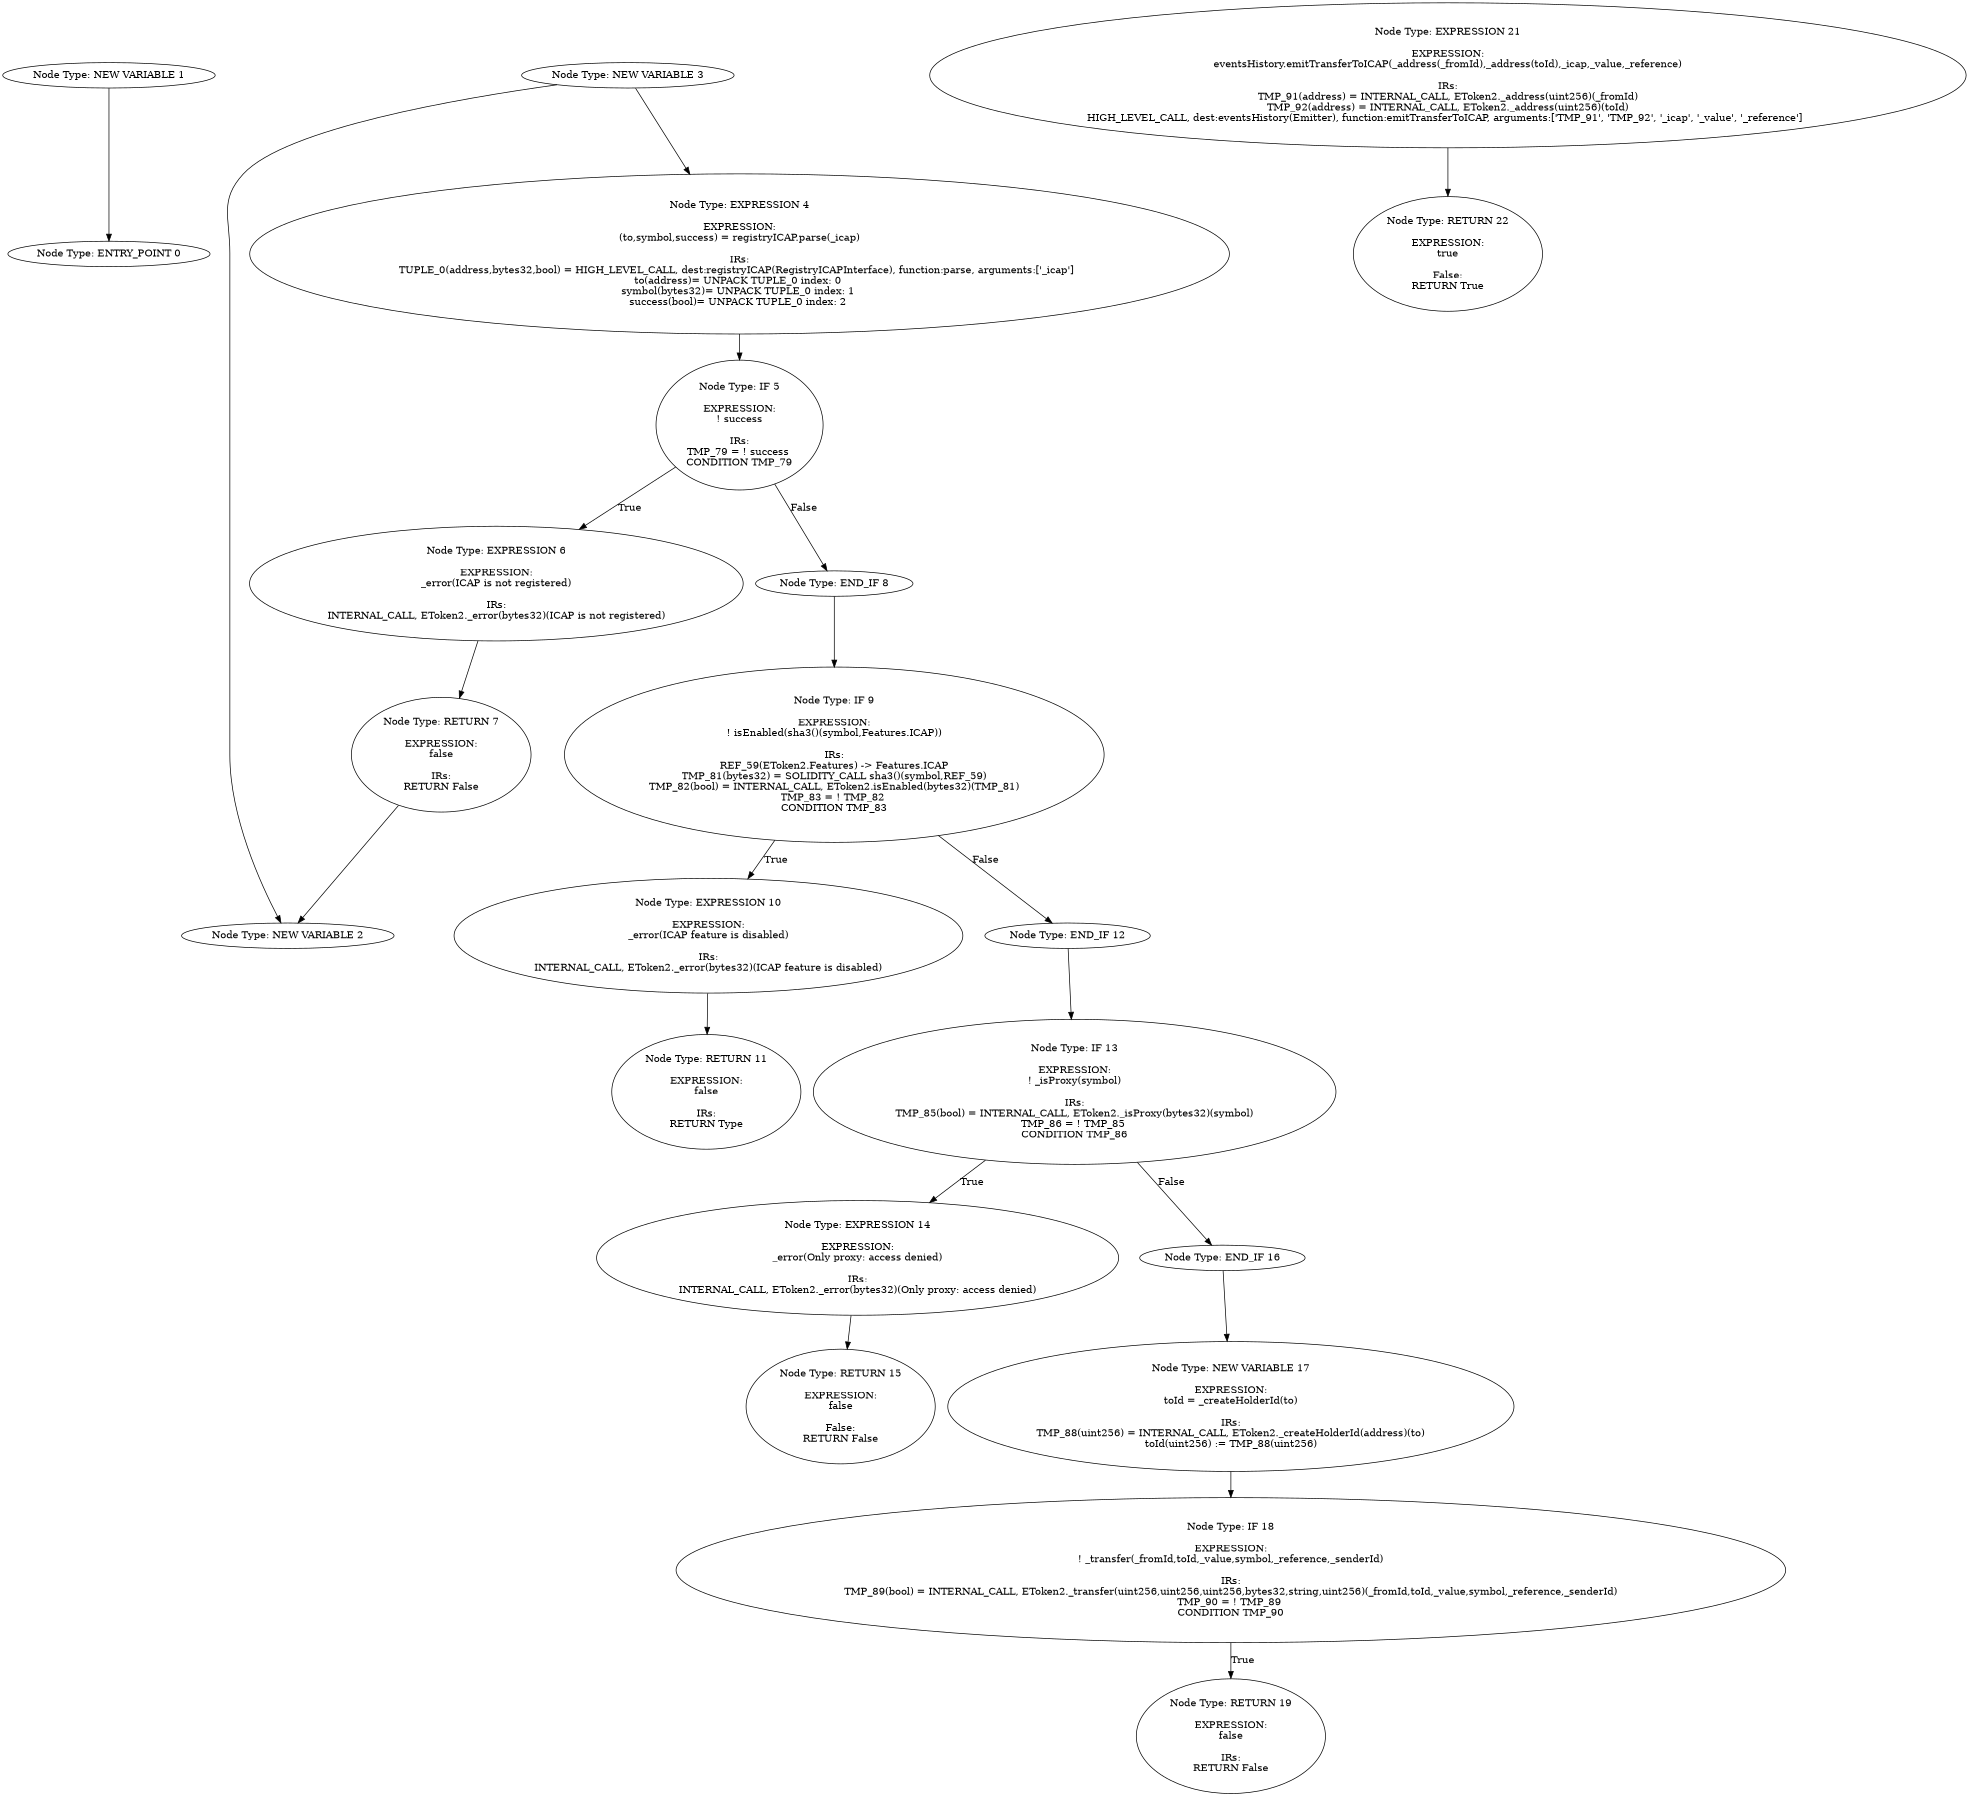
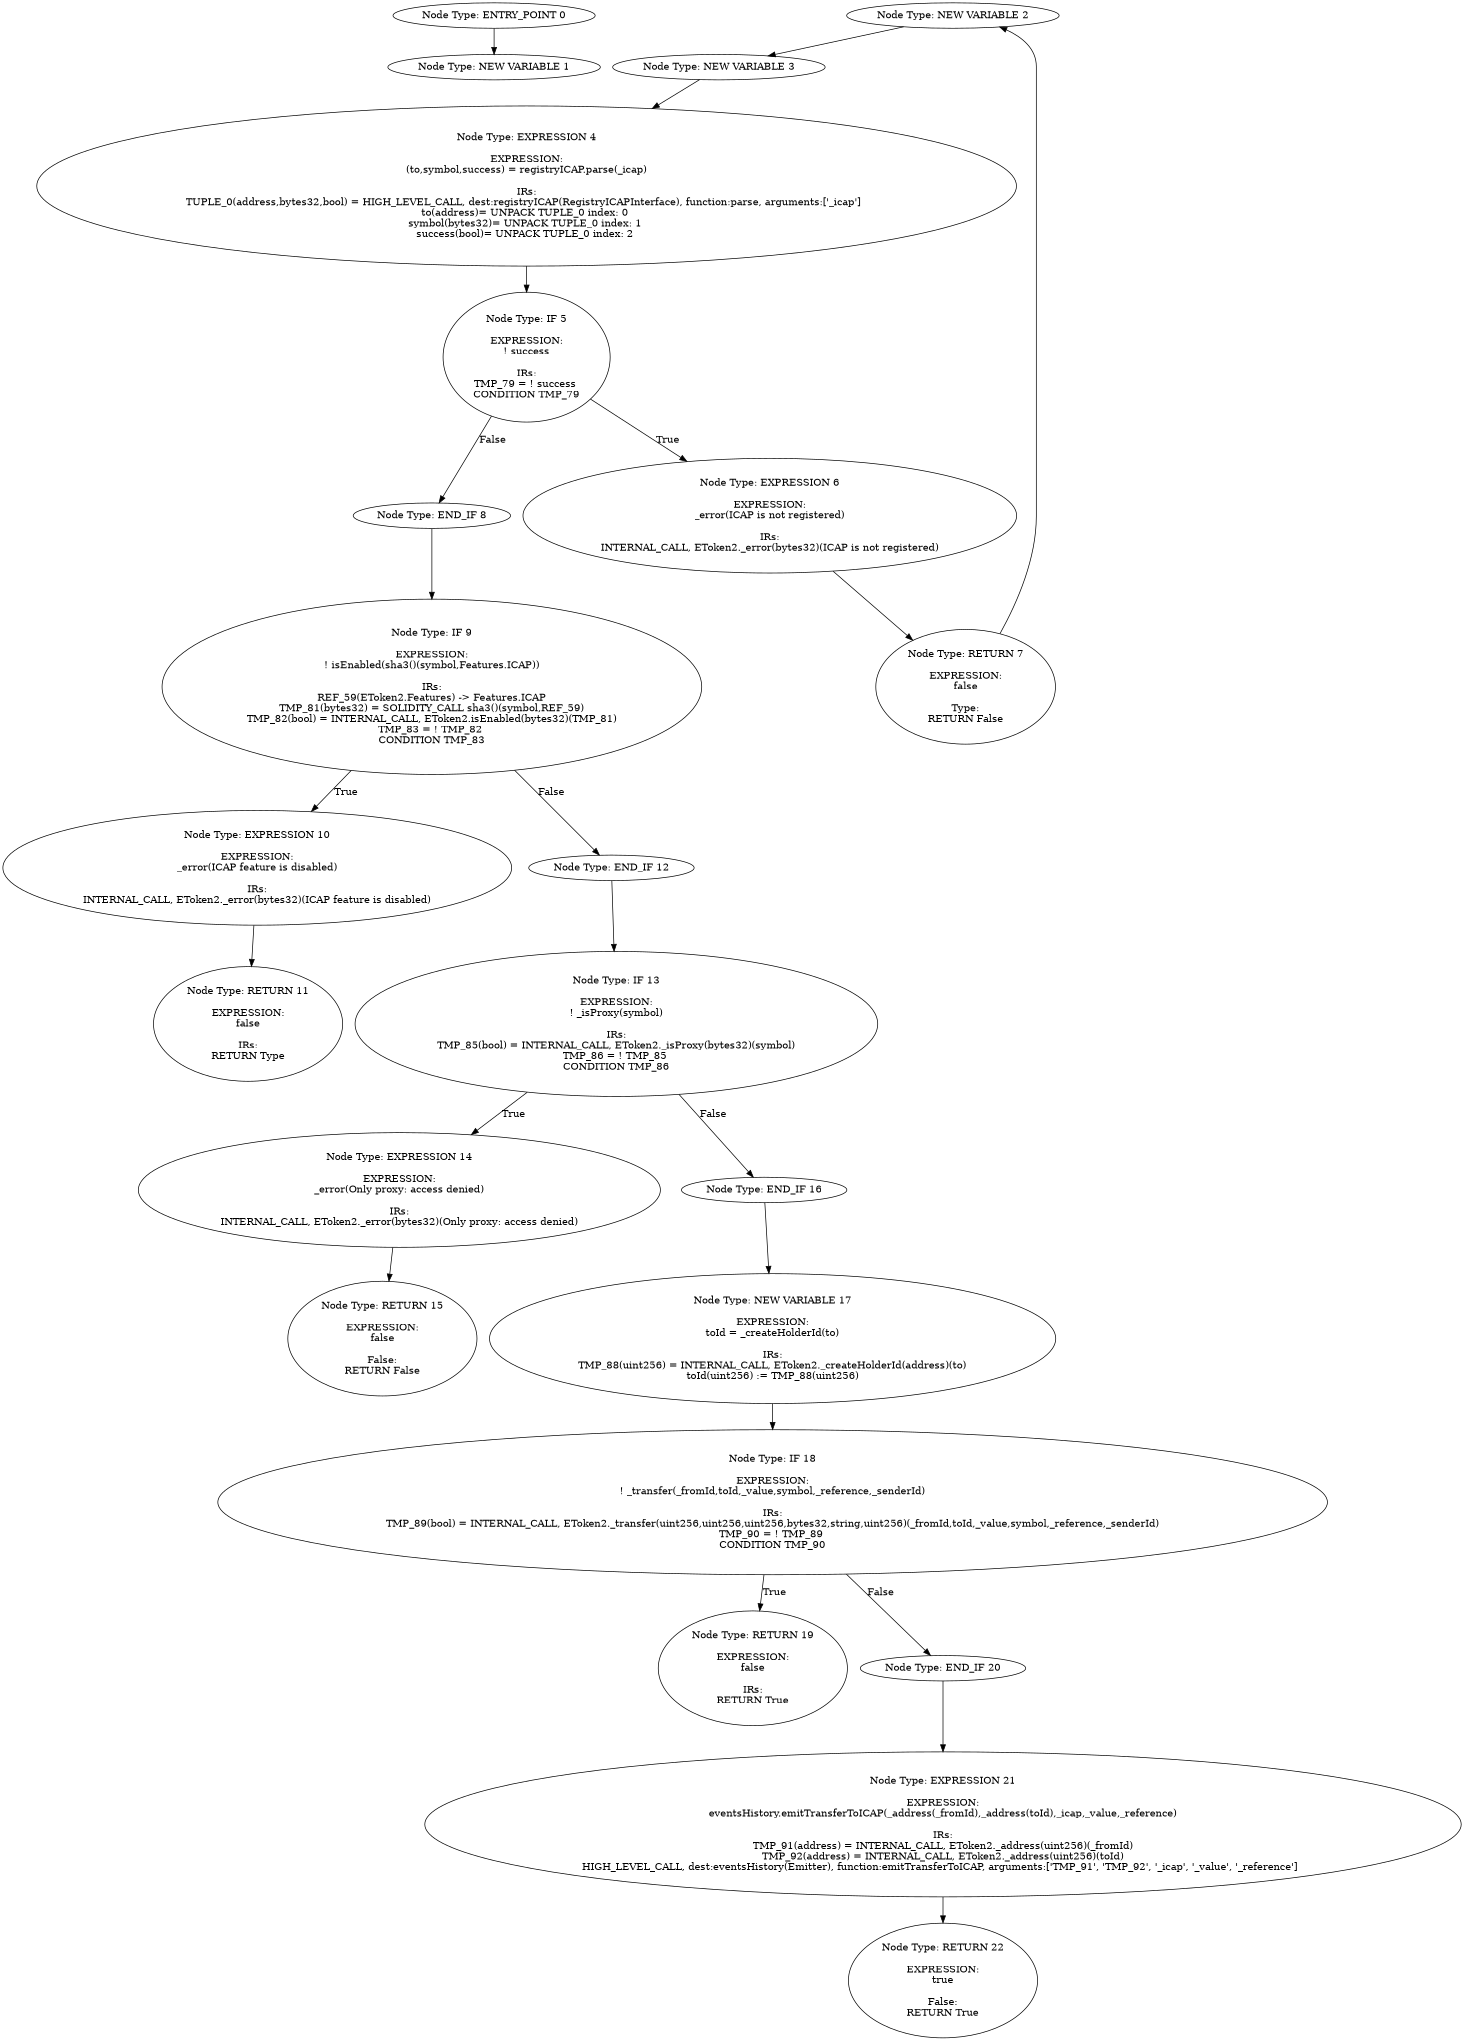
edge "Node Type: NEW VARIABLE 1" -> "Node Type: ENTRY_POINT 0": reversed
edge "Node Type: NEW VARIABLE 3" -> "Node Type: NEW VARIABLE 2": reversed
node "Node Type: RETURN 7 EXPRESSION: false IRs: RETURN False": label "Node Type: RETURN 7 EXPRESSION: false IRs: RETURN False" -> "Node Type: RETURN 7 EXPRESSION: false Type: RETURN False"
node "Node Type: END_IF 20": added
node "Node Type: RETURN 19 EXPRESSION: false IRs: RETURN False": label "Node Type: RETURN 19 EXPRESSION: false IRs: RETURN False" -> "Node Type: RETURN 19 EXPRESSION: false IRs: RETURN True"
